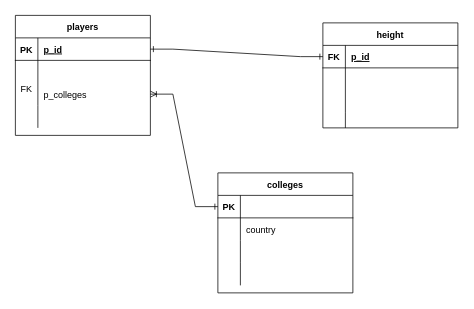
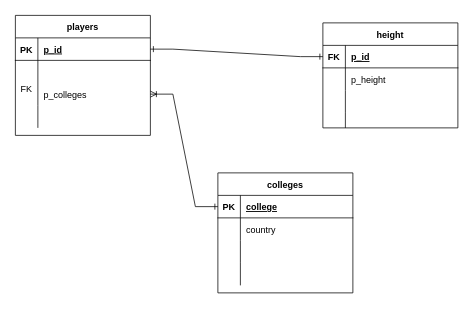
node "p_height": added
node "college": added
